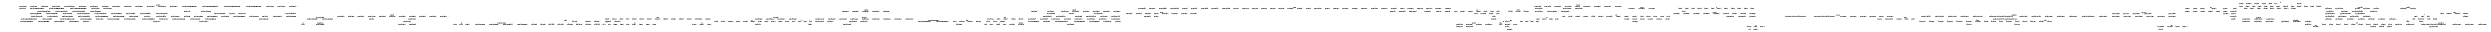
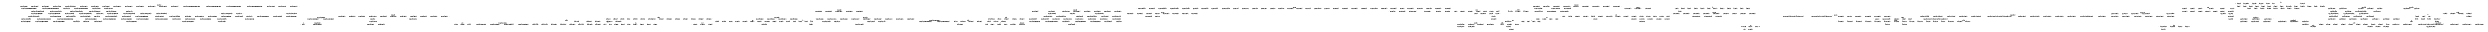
node "main::BEGIN@2": added
node "Net::BGP::Transport::_encode_capability_mbgp": added
